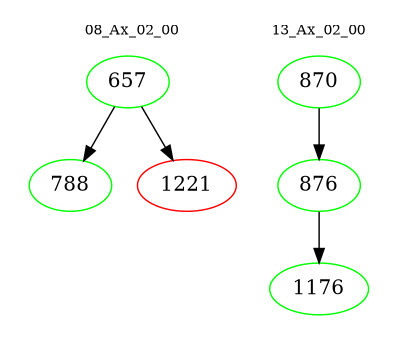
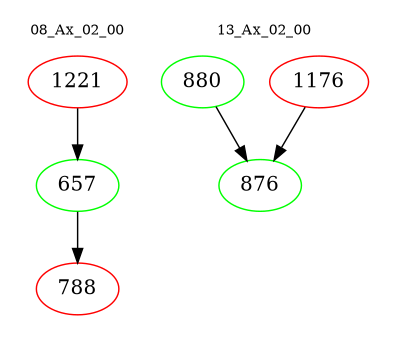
node "870": label "870" -> "880"
edge "657" -> "1221": reversed
node "788": color green -> red
edge "876" -> "1176": reversed
node "1176": color green -> red
